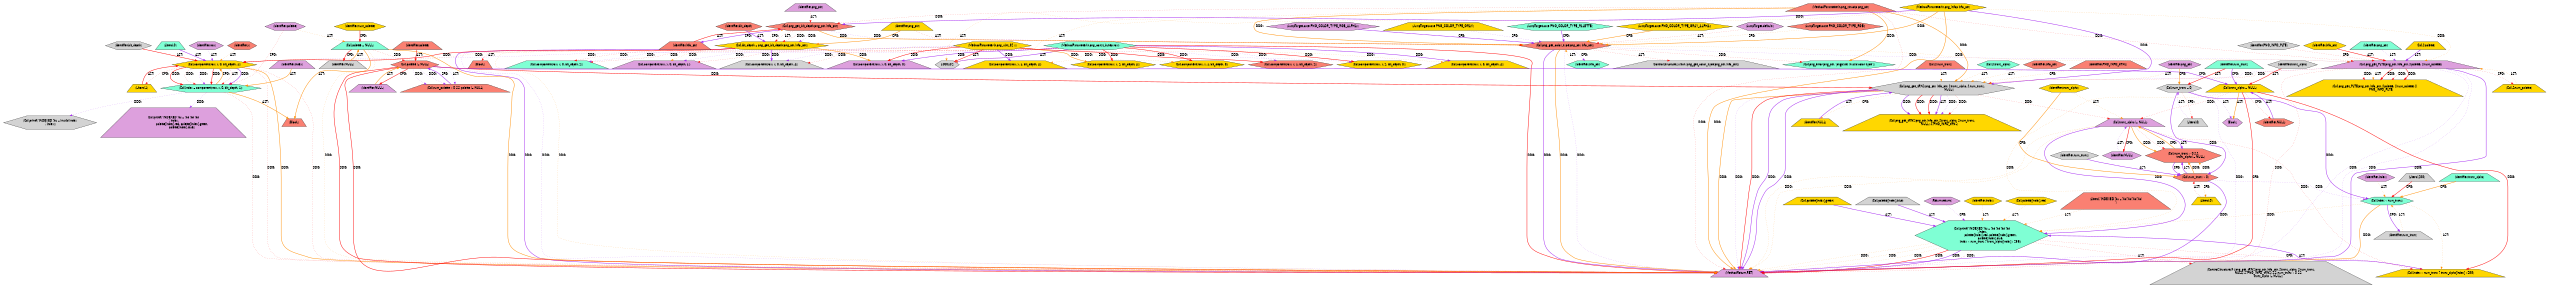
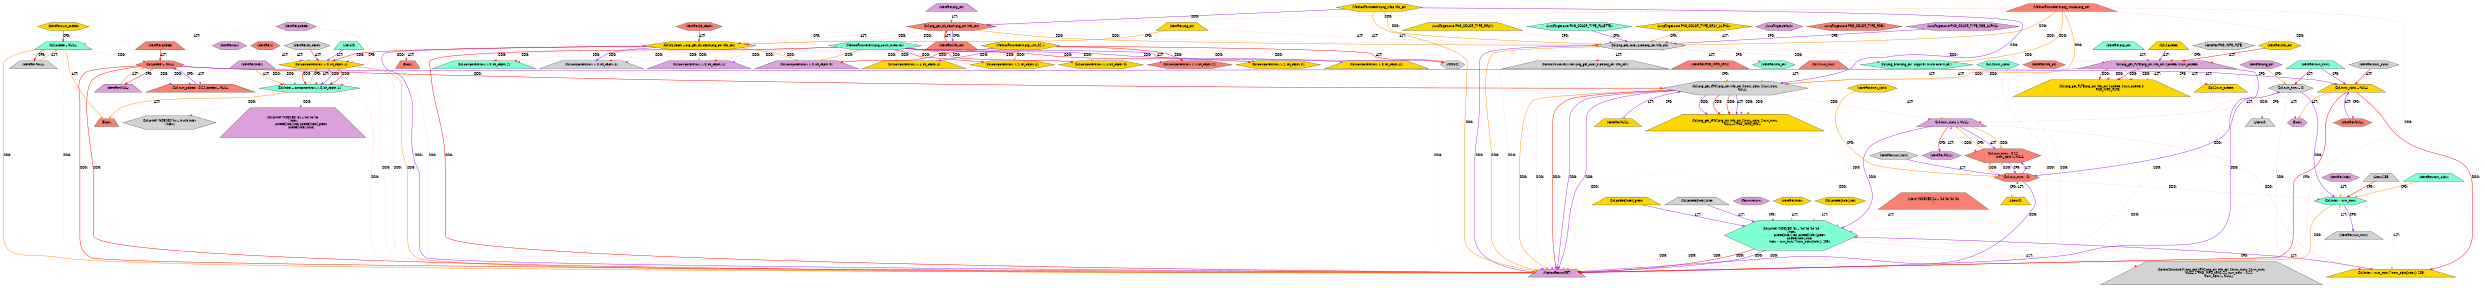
node "(Call,png_get_color_type(png_ptr, info_ptr))": fillcolor salmon -> lightgrey
edge "(MethodParameterIn,png_const_bytep row)" -> "(Call,component(row, x, 0, bit_depth, 3))": color purple -> darkorange
node "(Literal,1)": removed
